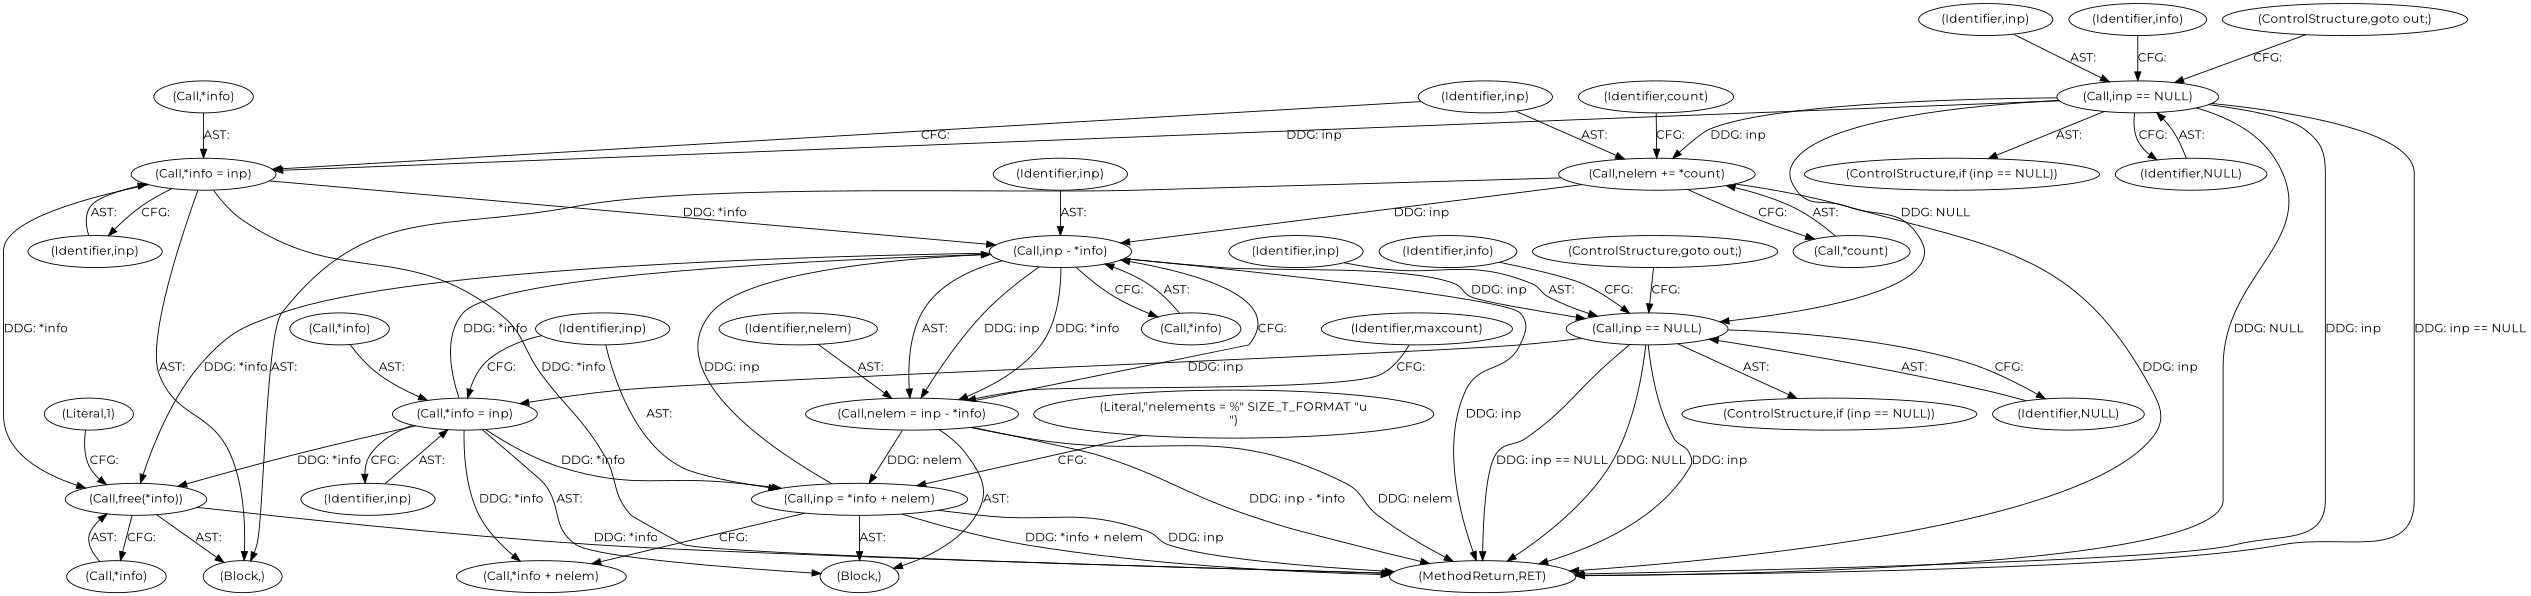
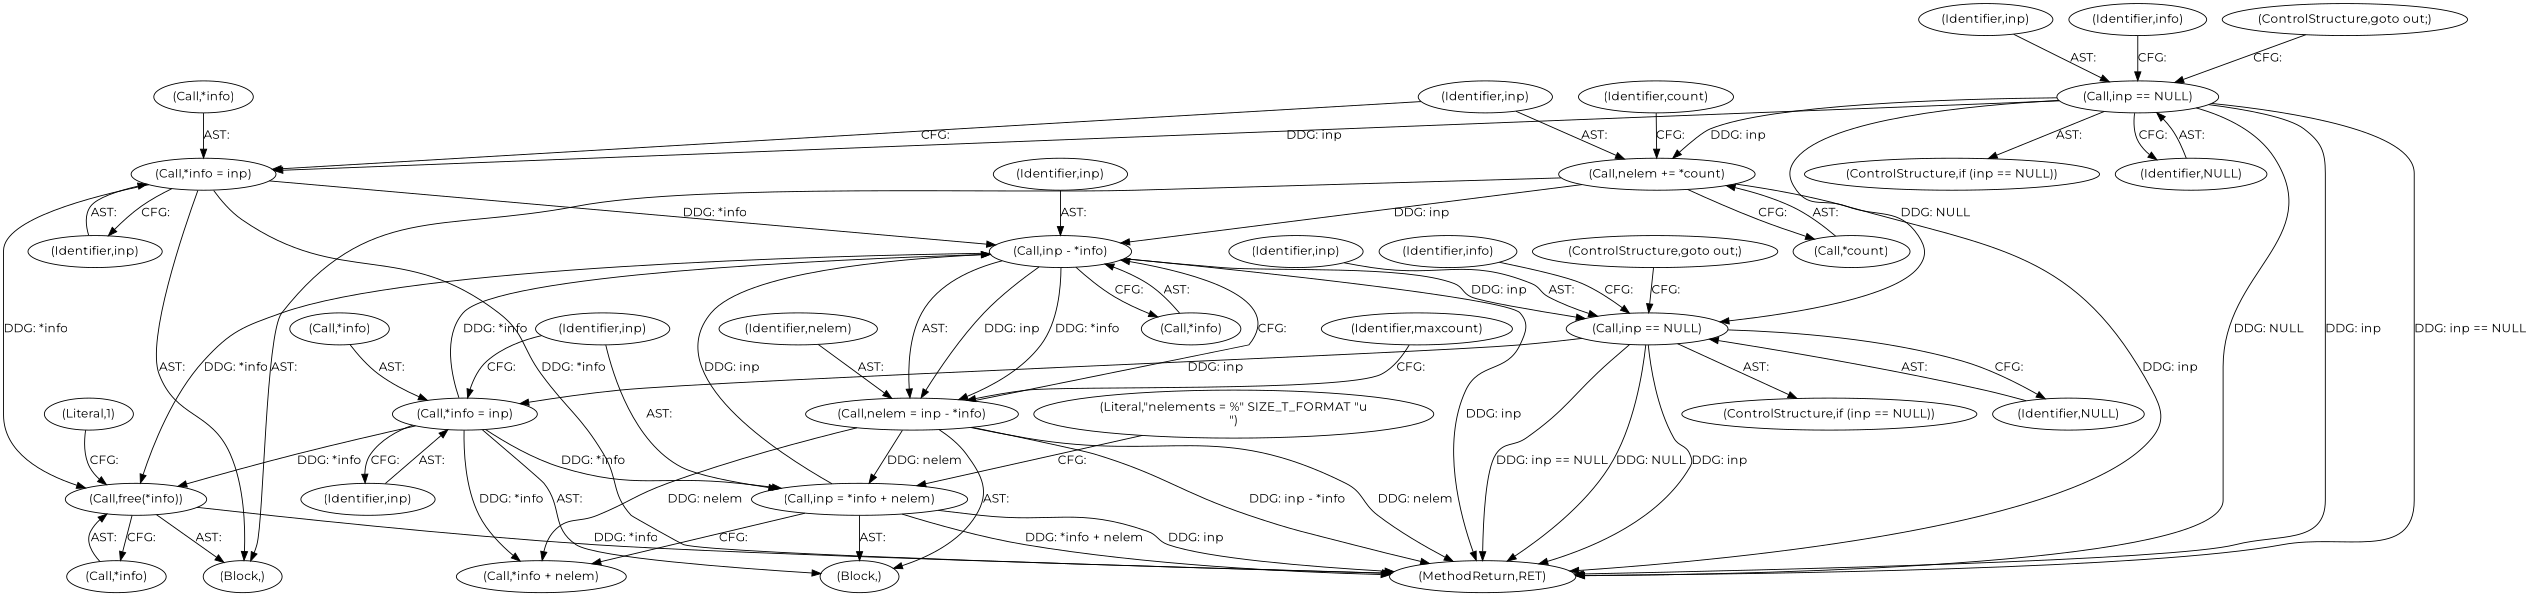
edge "(Call,nelem = inp - *info)" -> "(Call,*info + nelem)": added, label "DDG: nelem"
